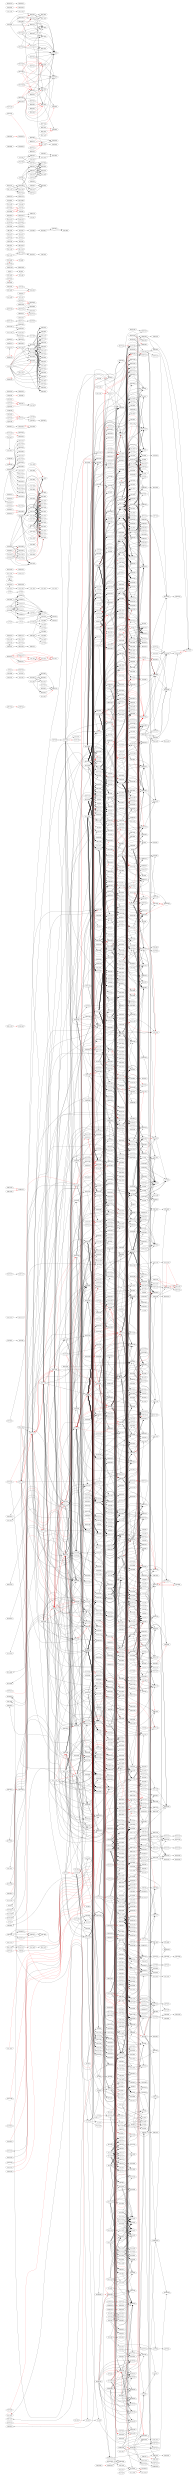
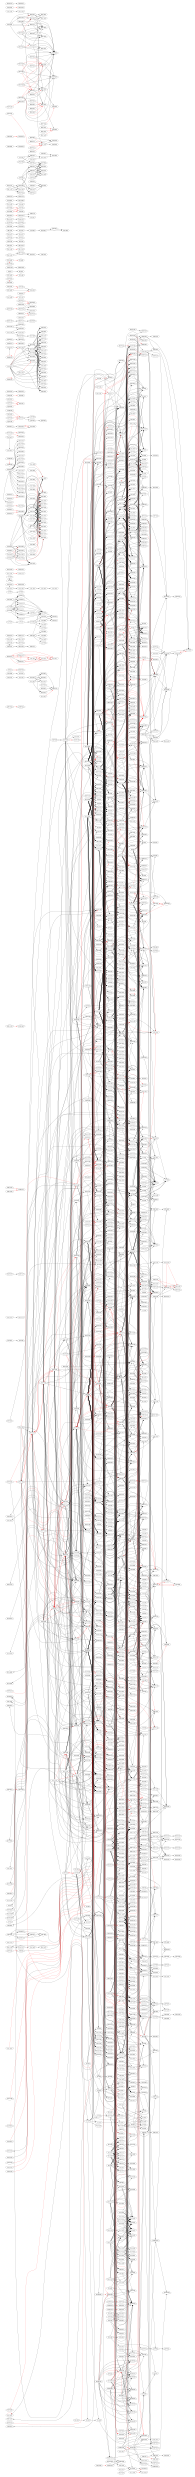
node "EQN*2500": removed
